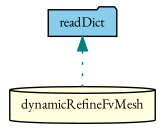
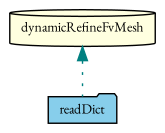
edge "dynamicRefineFvMesh" -> "readDict": reversed
